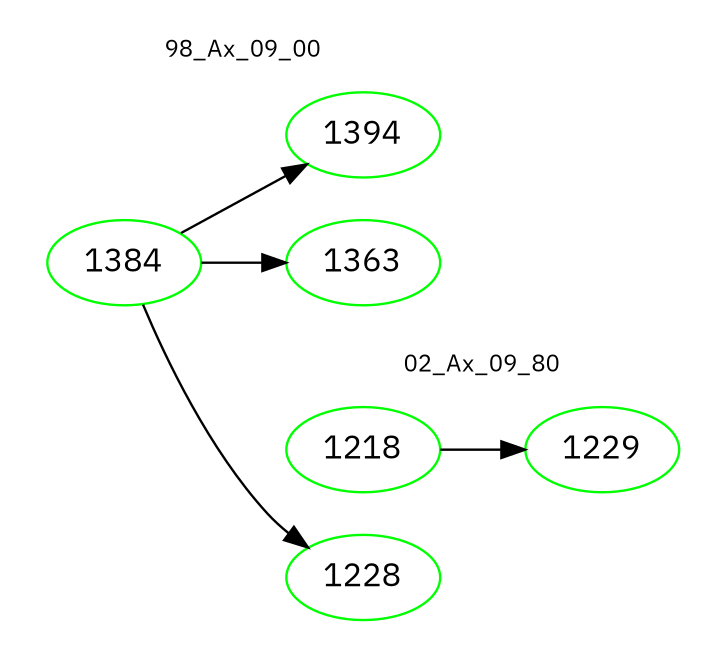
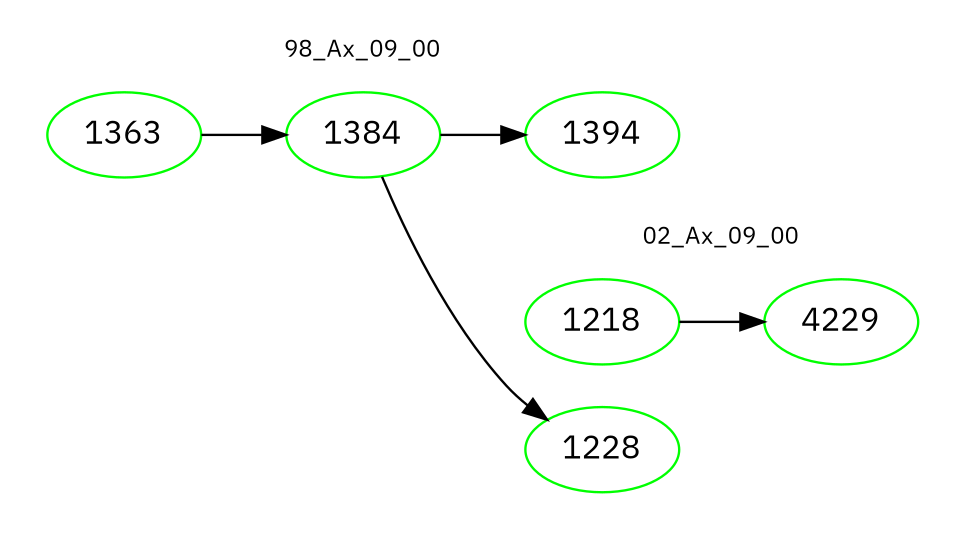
edge "1384" -> "1363": reversed
cluster "02_Ax_09_80": label "02_Ax_09_80" -> "02_Ax_09_00"
node "1229": label "1229" -> "4229"
